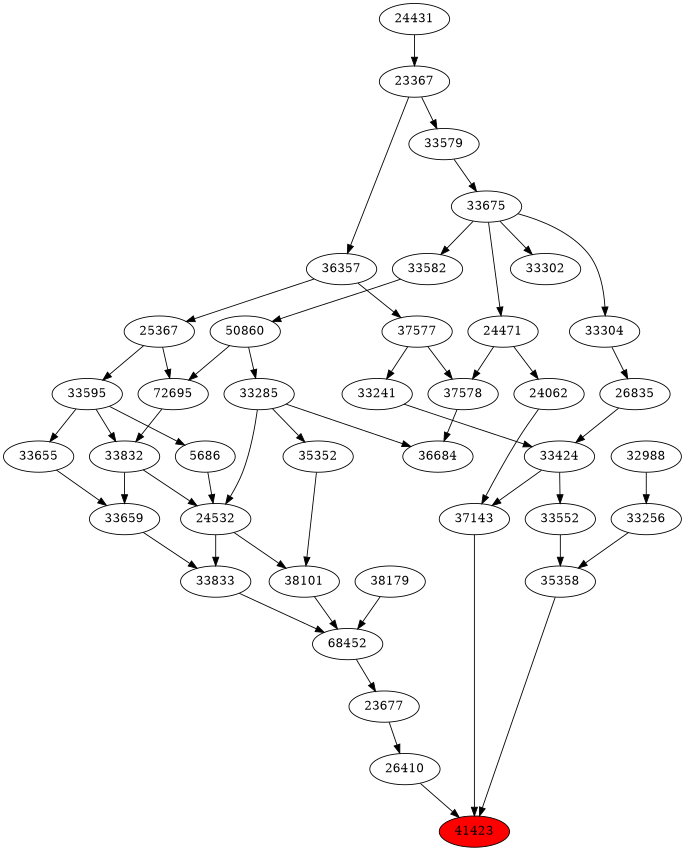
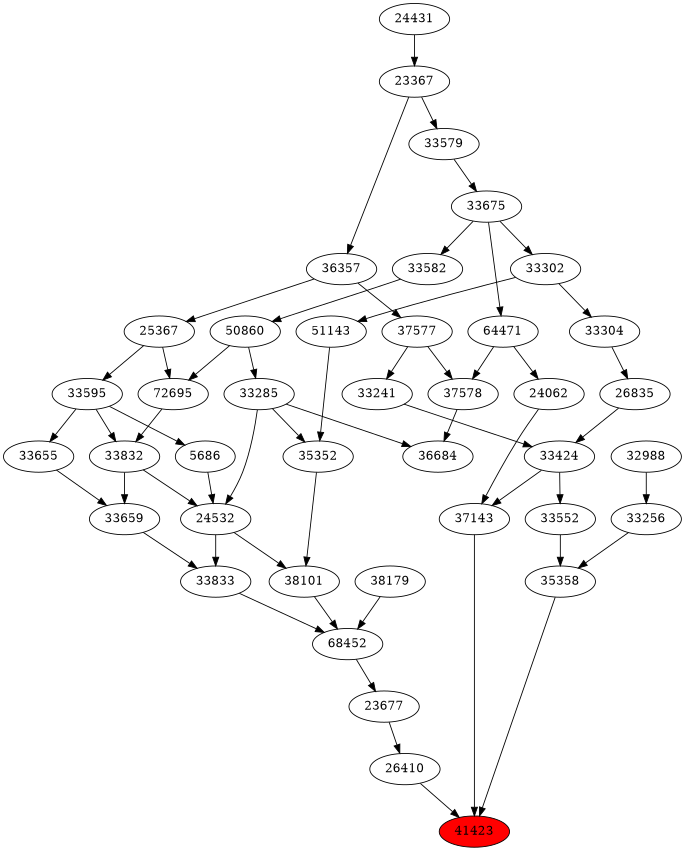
edge "33675" -> "33304": now "33302" -> "33304"
node "51143": added
node "24471": label "24471" -> "64471"
